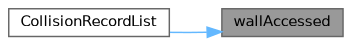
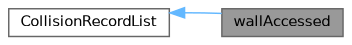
edge "CollisionRecordList" -> "wallAccessed": reversed
